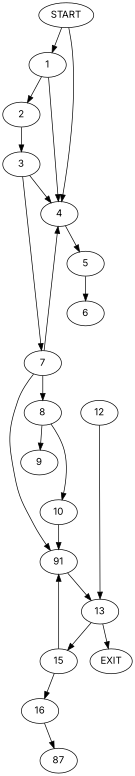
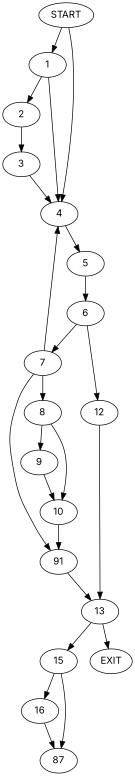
edge "3" -> "7": now "6" -> "7"
edge "6" -> "12": added
edge "9" -> "10": added
edge "15" -> "91": now "15" -> "87"
